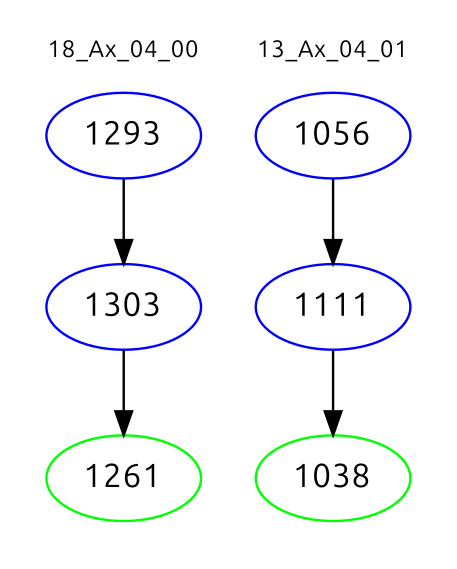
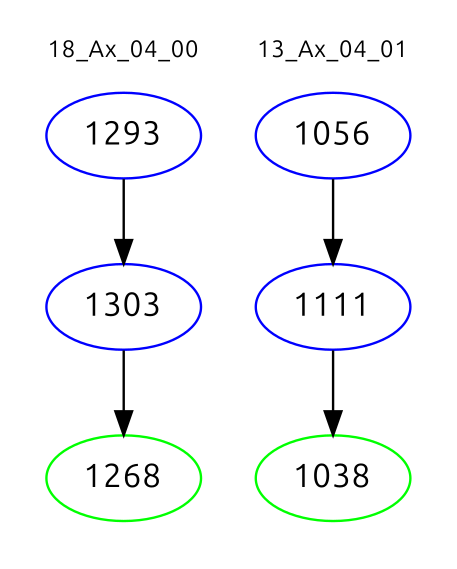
node "1261": label "1261" -> "1268"
